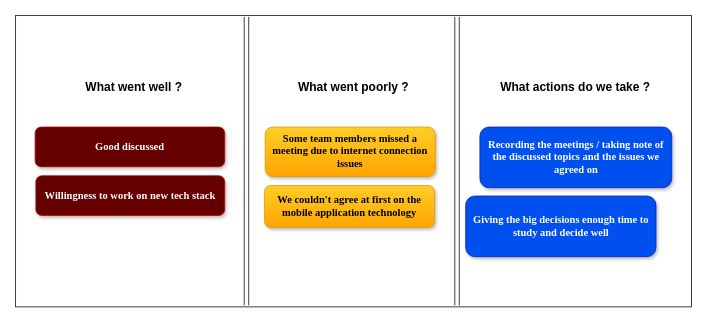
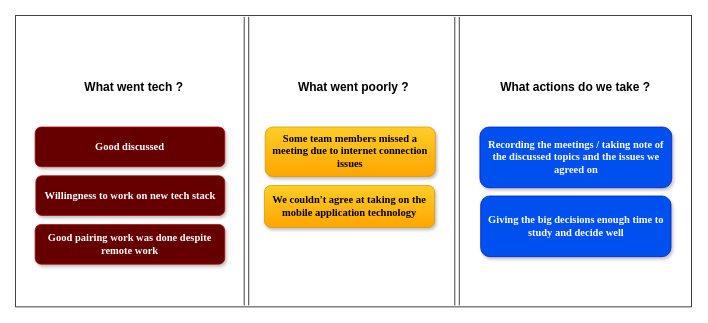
node "What went well ?": label "What went well ?" -> "What went tech ?"
node "We couldn't agree at first on the mobile application technology": label "We couldn't agree at first on the mobile application technology" -> "We couldn't agree at taking on the mobile application technology"
node "Giving the big decisions enough time to study and decide well": moved (561, 227) -> (576, 227)
node "Good pairing work was done despite remote work": added
